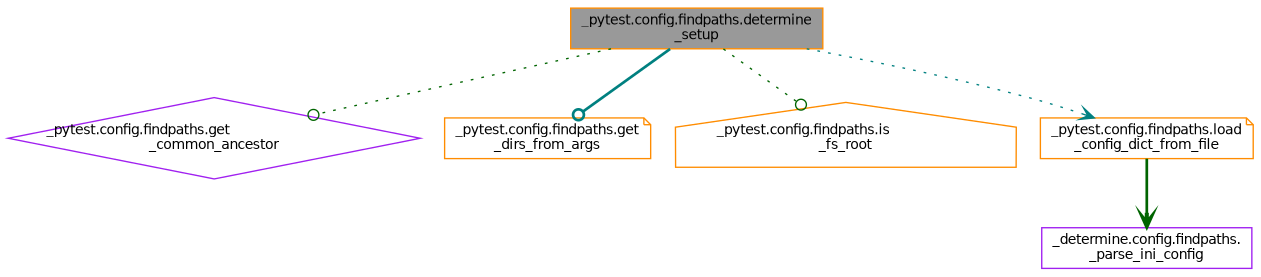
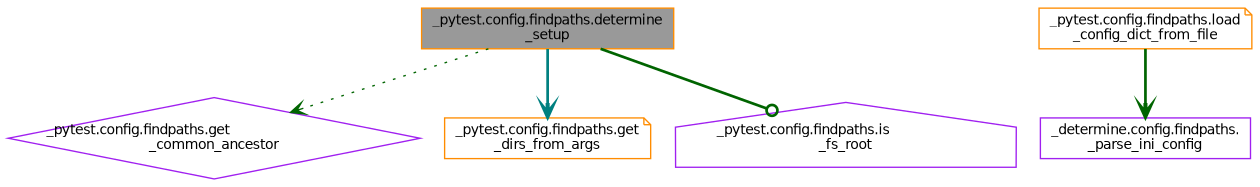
edge "_pytest.config.findpaths.determine _setup" -> "_pytest.config.findpaths.is _fs_root": style dotted -> bold
edge "_pytest.config.findpaths.determine _setup" -> "_pytest.config.findpaths.load _config_dict_from_file": removed
edge "_pytest.config.findpaths.determine _setup" -> "_pytest.config.findpaths.get _dirs_from_args": arrowhead odot -> vee
edge "_pytest.config.findpaths.determine _setup" -> "_pytest.config.findpaths.get _common_ancestor": arrowhead odot -> vee
node "_pytest.config.findpaths.is _fs_root": color darkorange -> purple
